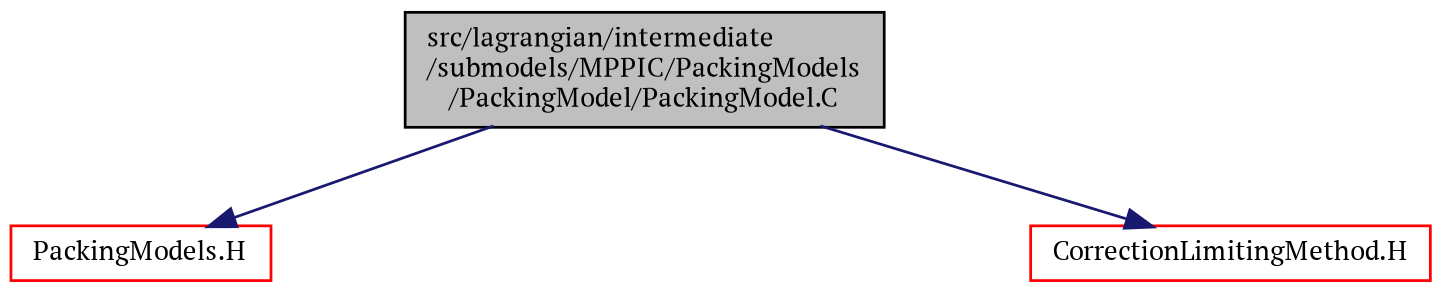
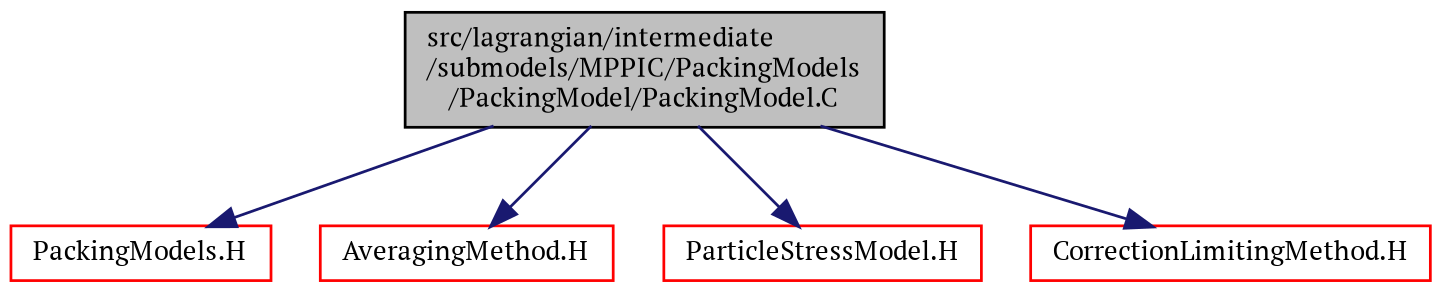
node "AveragingMethod.H": added
node "ParticleStressModel.H": added
